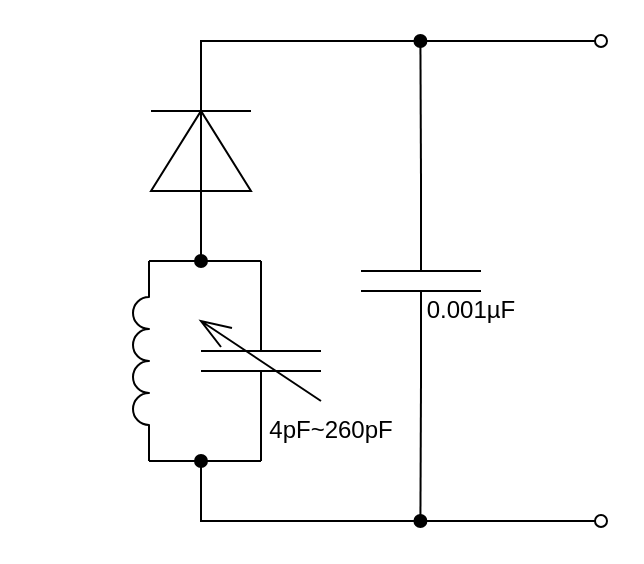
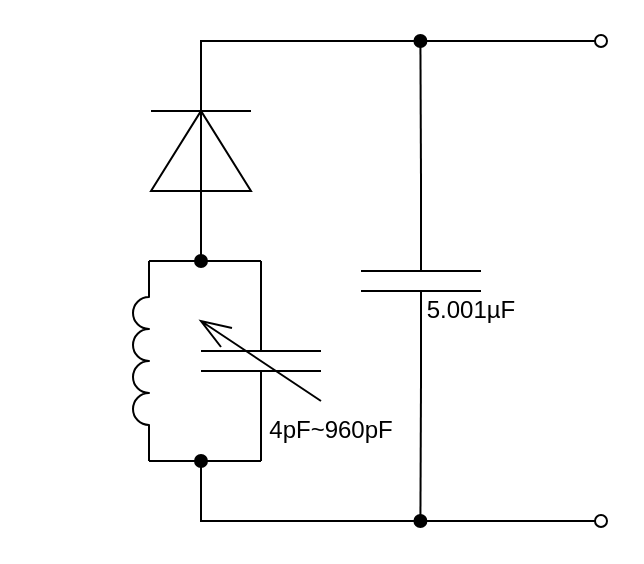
node "0.001µF": label "0.001µF" -> "5.001µF"
node "4pF~260pF": label "4pF~260pF" -> "4pF~960pF"
